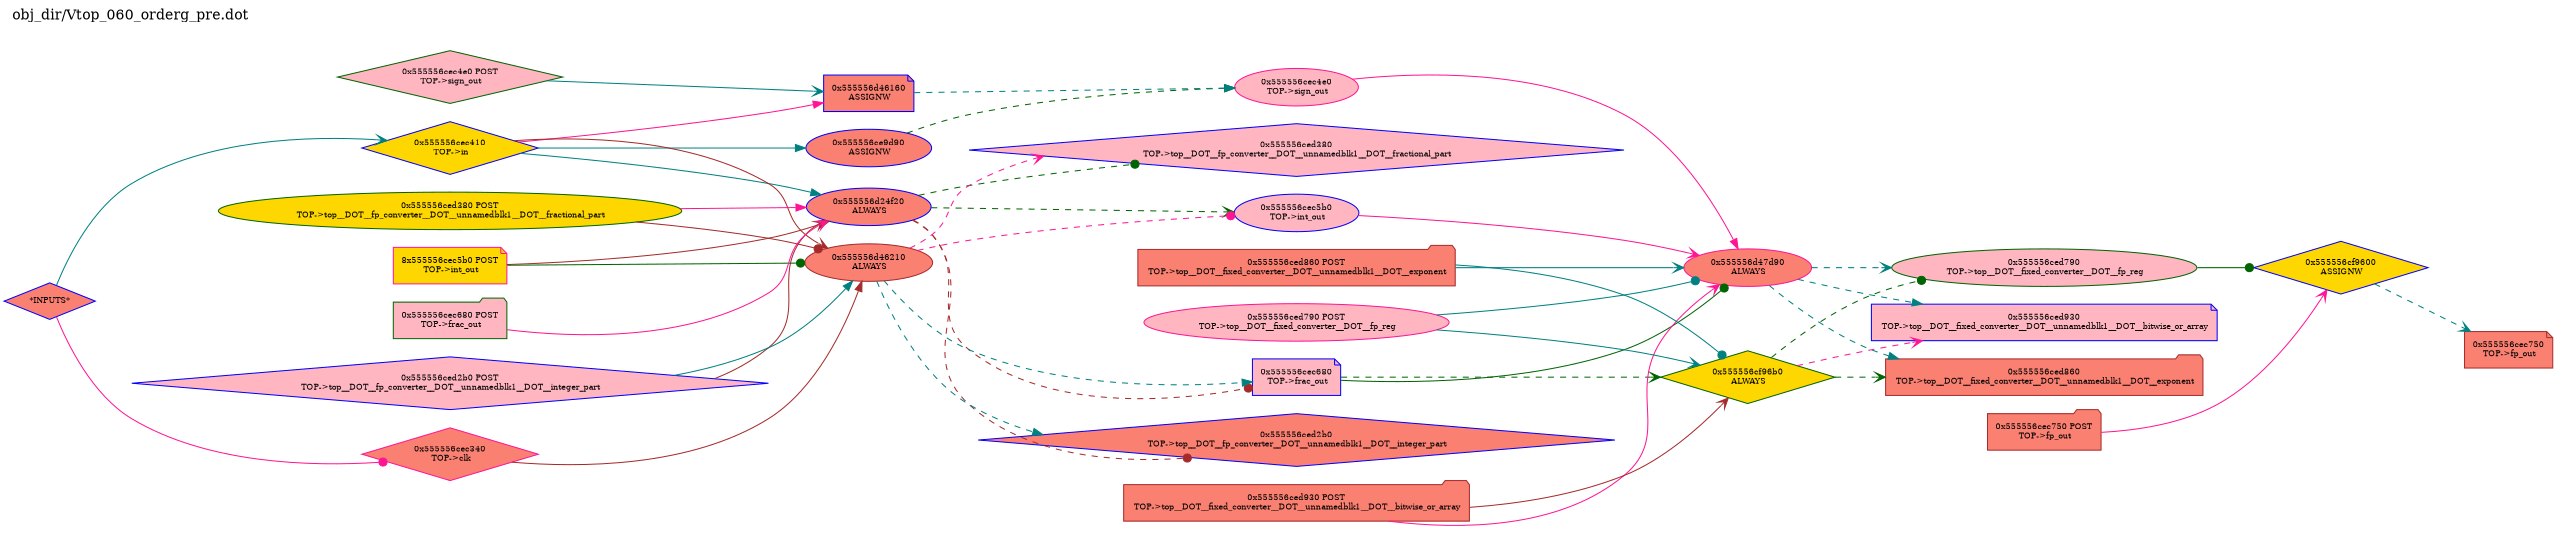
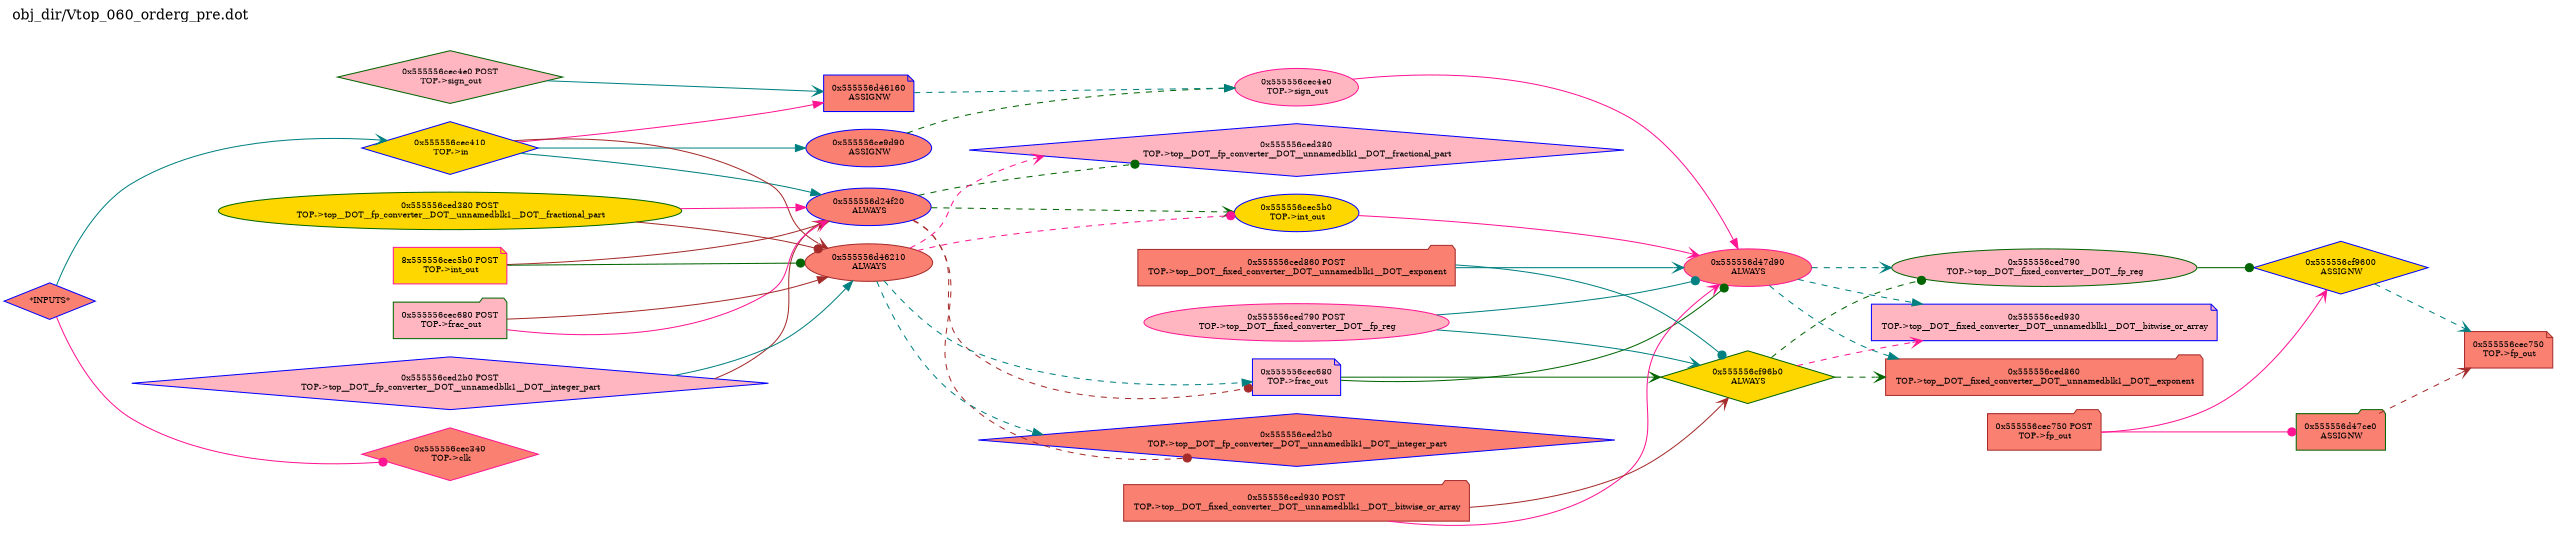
node "0x555556cec5b0 TOP->int_out": fillcolor lightpink -> gold
edge "0x555556cec680 TOP->frac_out" -> "0x555556cf96b0 ALWAYS": style dashed -> solid
node "0x555556d47ce0 ASSIGNW": added
edge "0x555556cec340 TOP->clk" -> "0x555556d46210 ALWAYS": now "0x555556cec680 POST TOP->frac_out" -> "0x555556d46210 ALWAYS"
